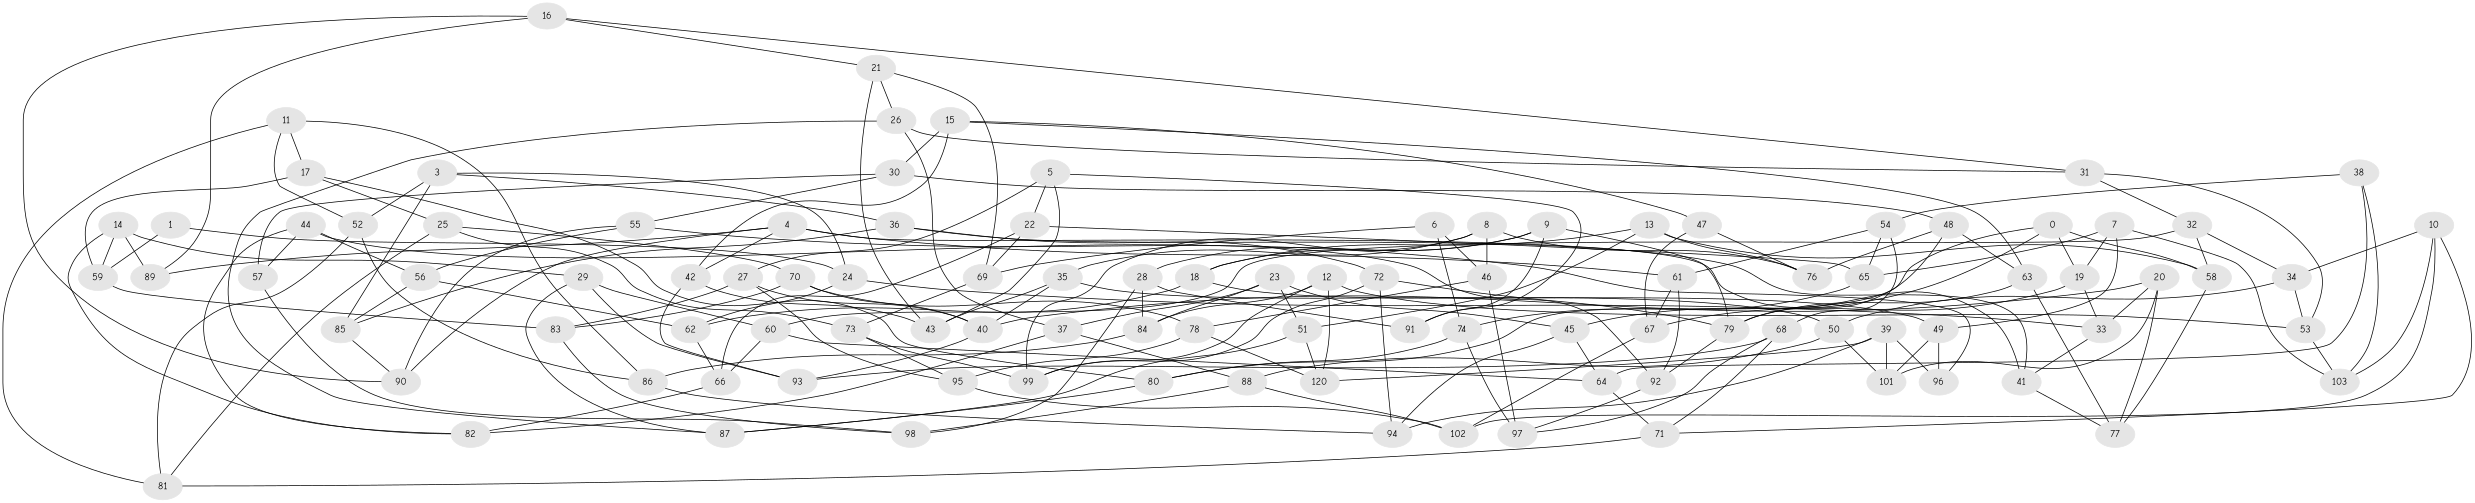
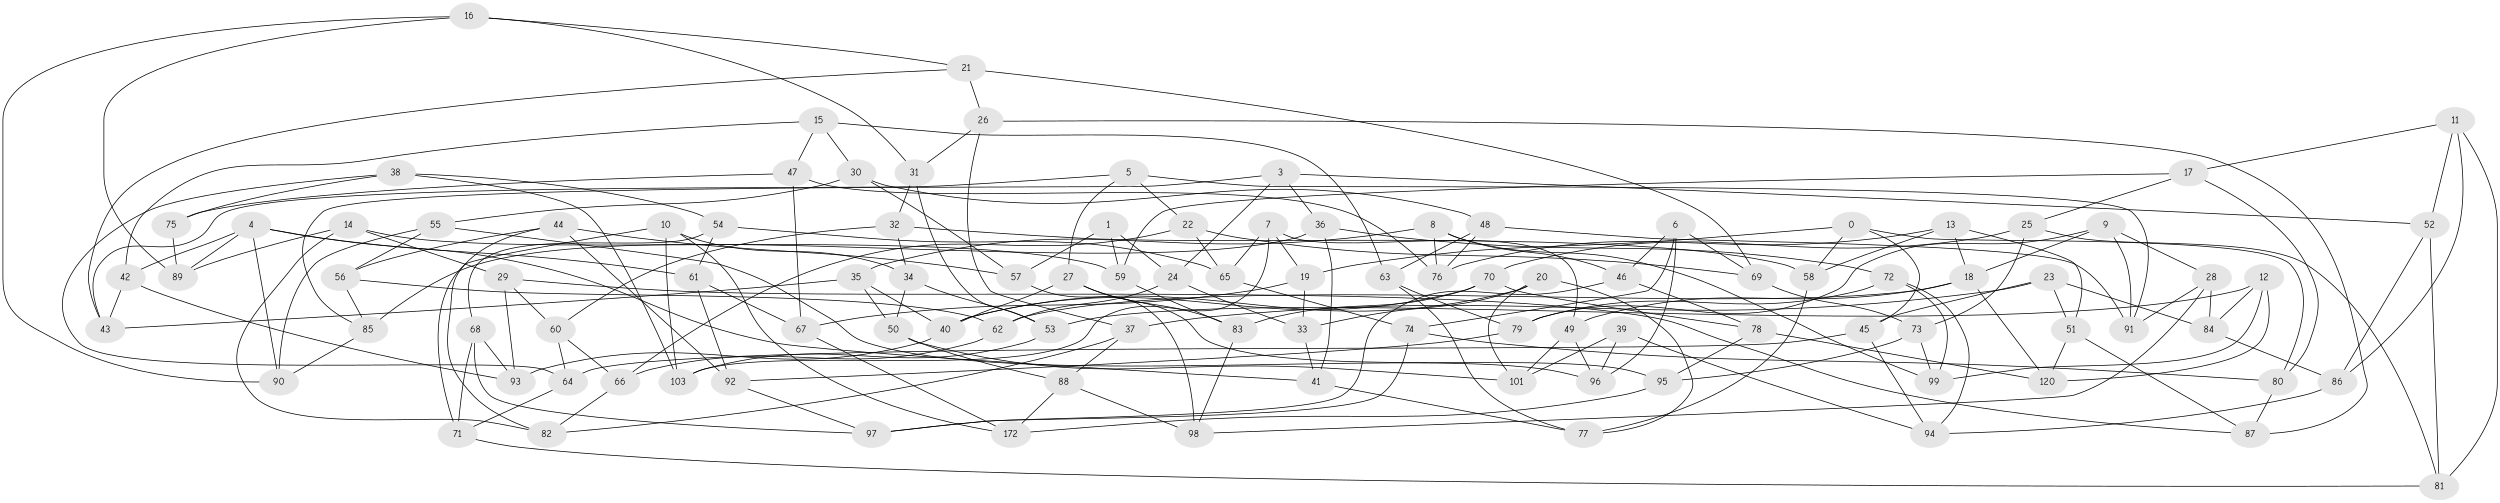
node "75": added
edge "1" -- "57": added
edge "48" -- "79": now "48" -- "91"
edge "6" -- "96": added
edge "39" -- "120": now "18" -- "120"
node "102": label "102" -> "172"
